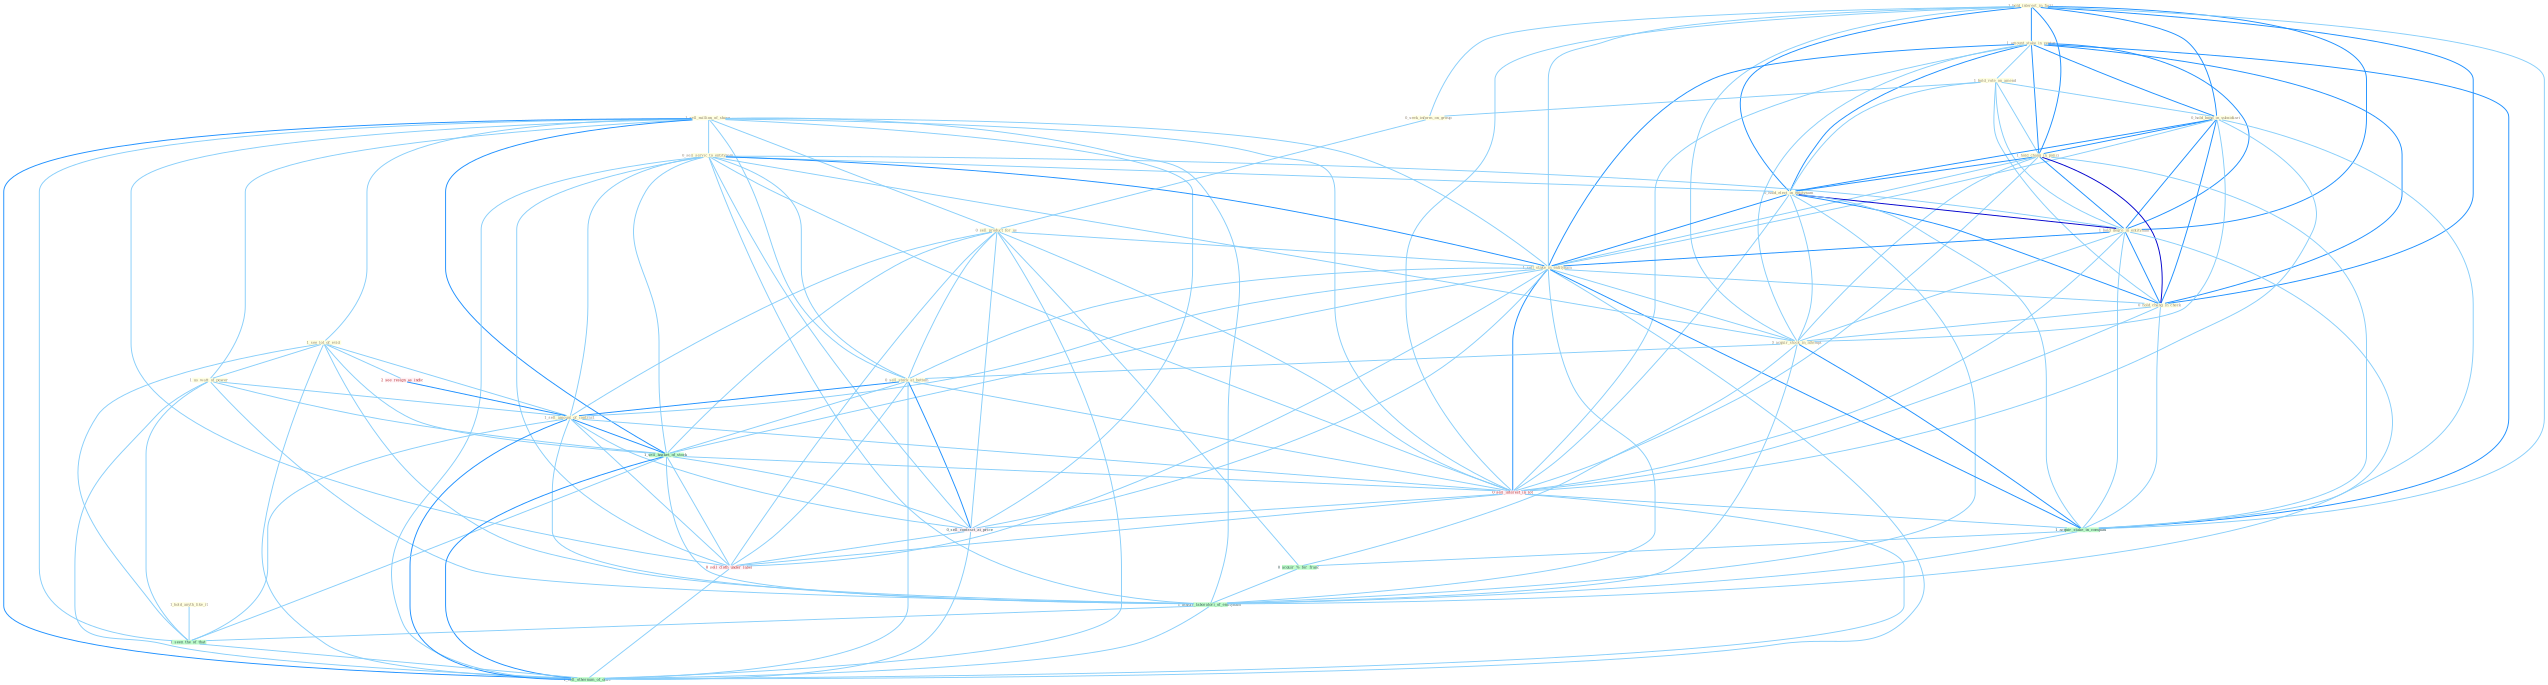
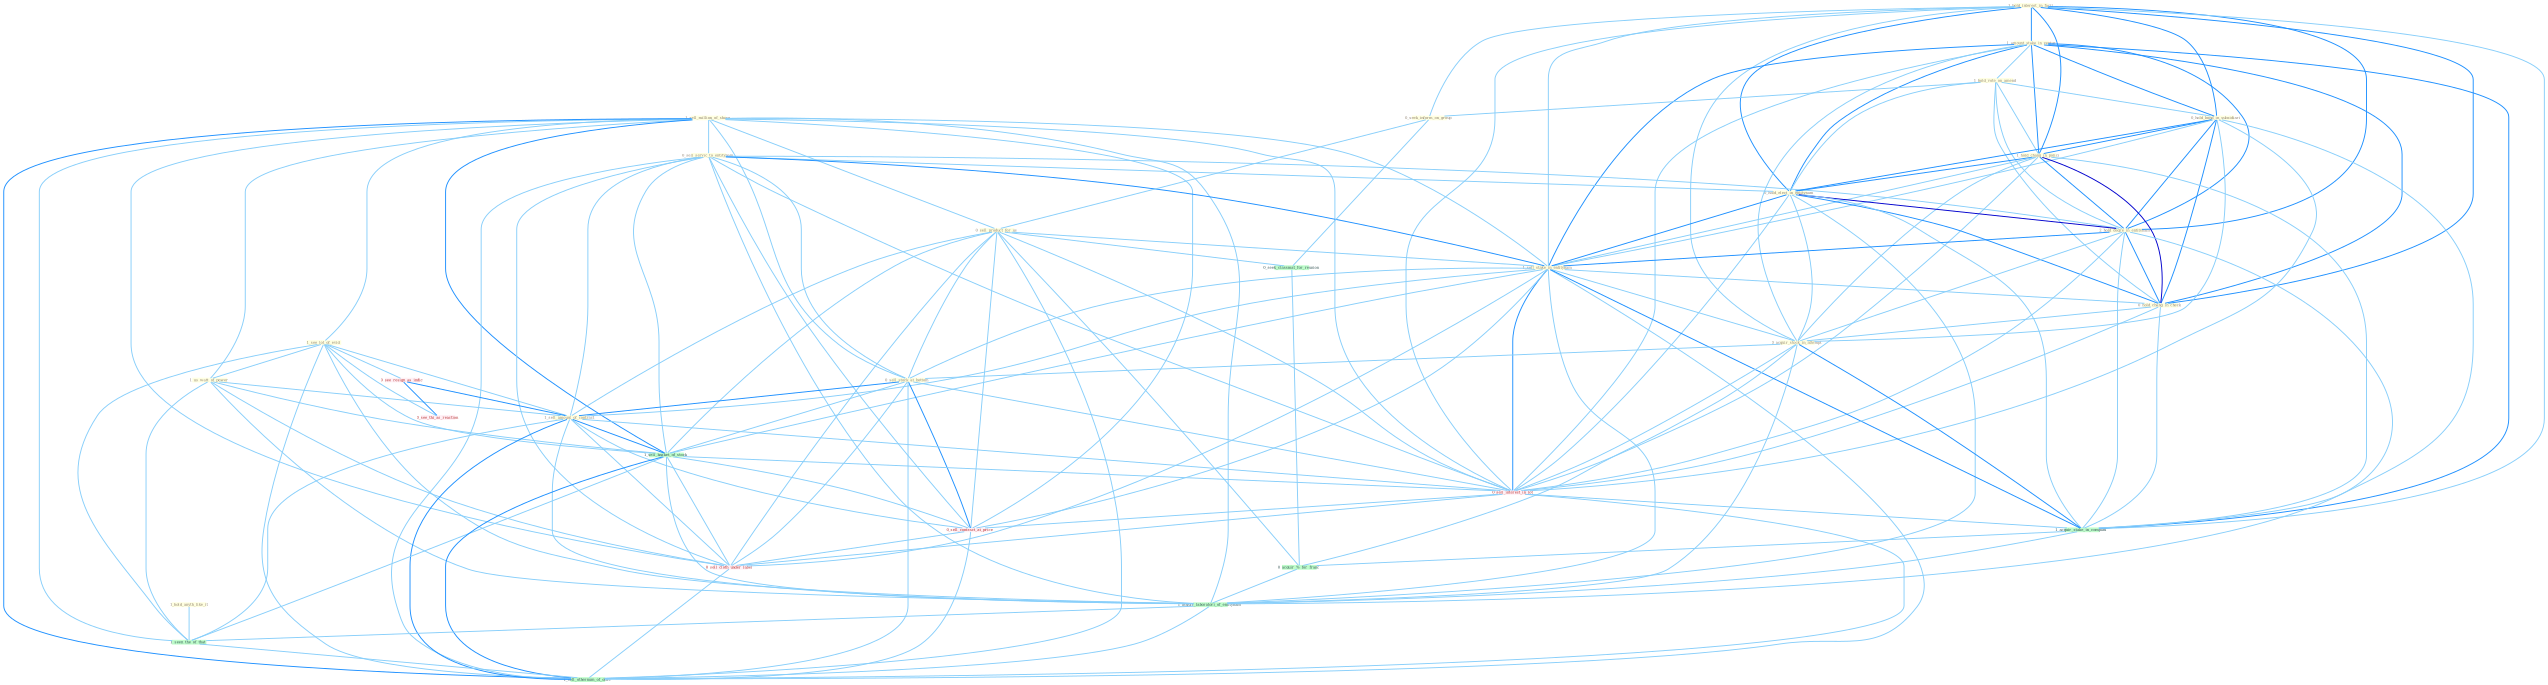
node "1_hold_degre_in_entitynam": label "1_hold_degre_in_entitynam" -> "2_hold_degre_in_entitynam"
edge "0_sell_servic_to_entitynam" -- "0_acquir_stock_in_attempt": now "0_sell_interest_in_lot" -- "0_acquir_stock_in_attempt"
node "0_seek_classmat_for_reunion": added
node "2_see_resign_as_indic": label "2_see_resign_as_indic" -> "0_see_resign_as_indic"
node "0_see_thi_as_reaction": added
node "0_sell_contract_at_price": fontcolor #2f4f4f -> #b22222
edge "1_us_watt_of_power" -- "1_sell_othernum_of_offic": now "1_us_watt_of_power" -- "0_sell_cloth_under_label"
